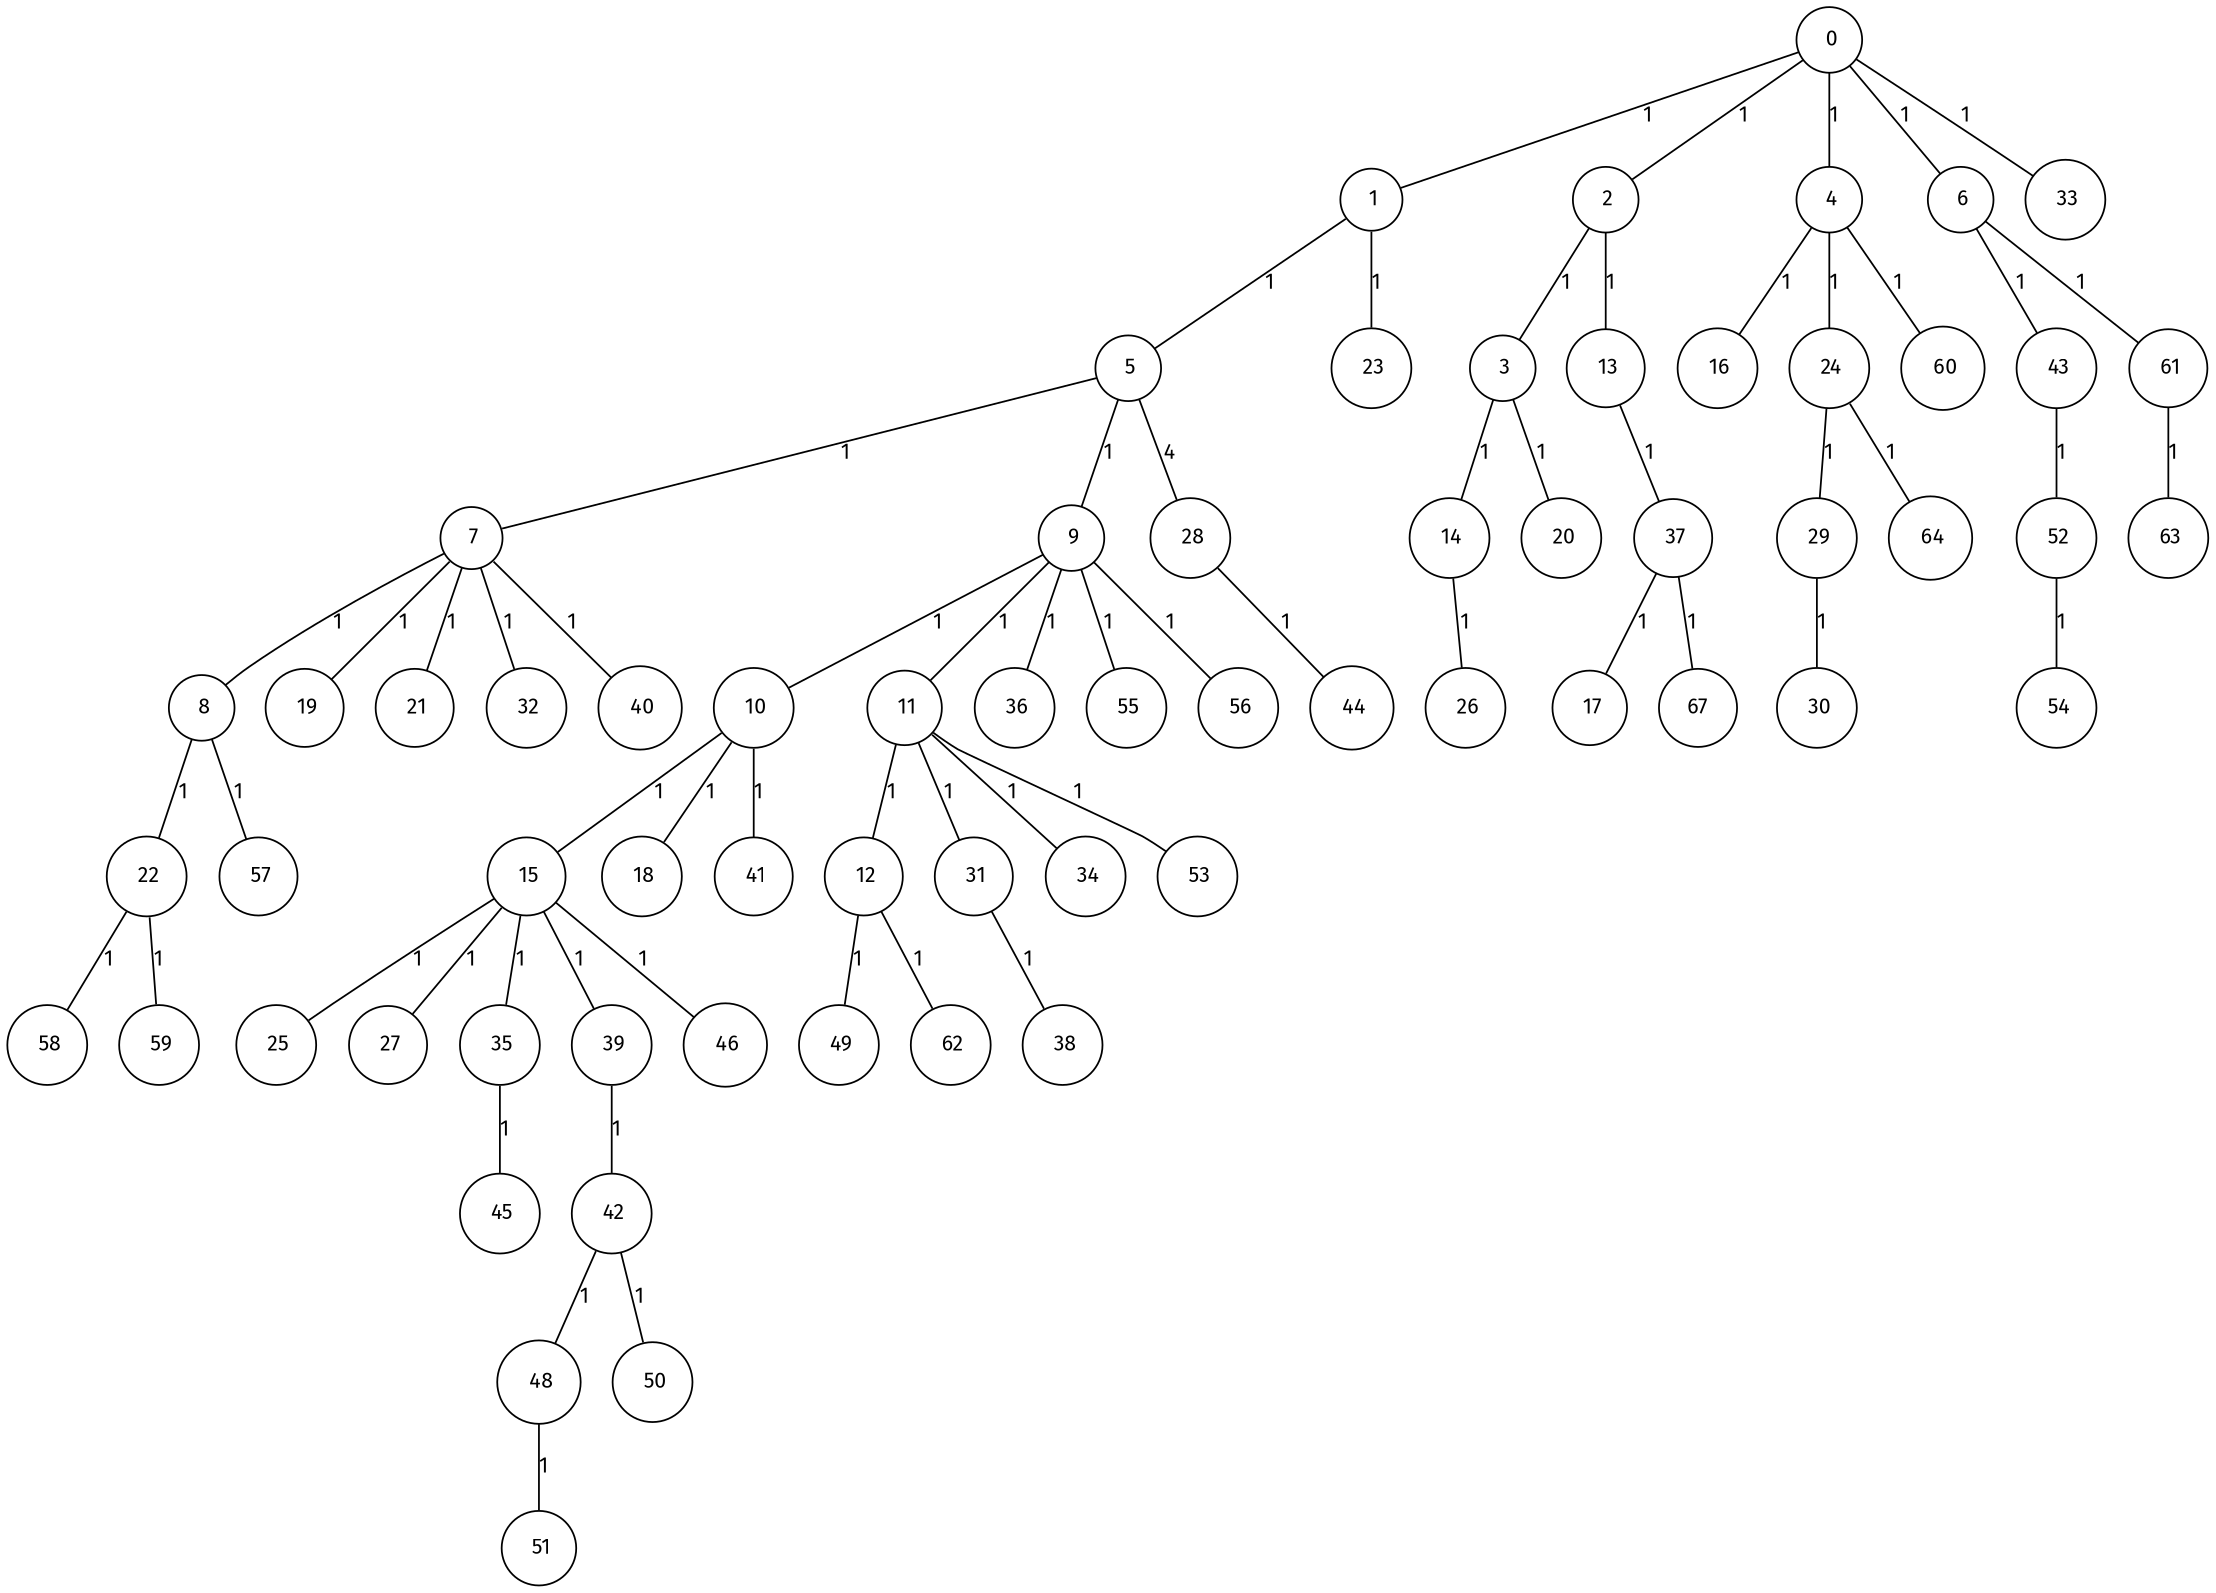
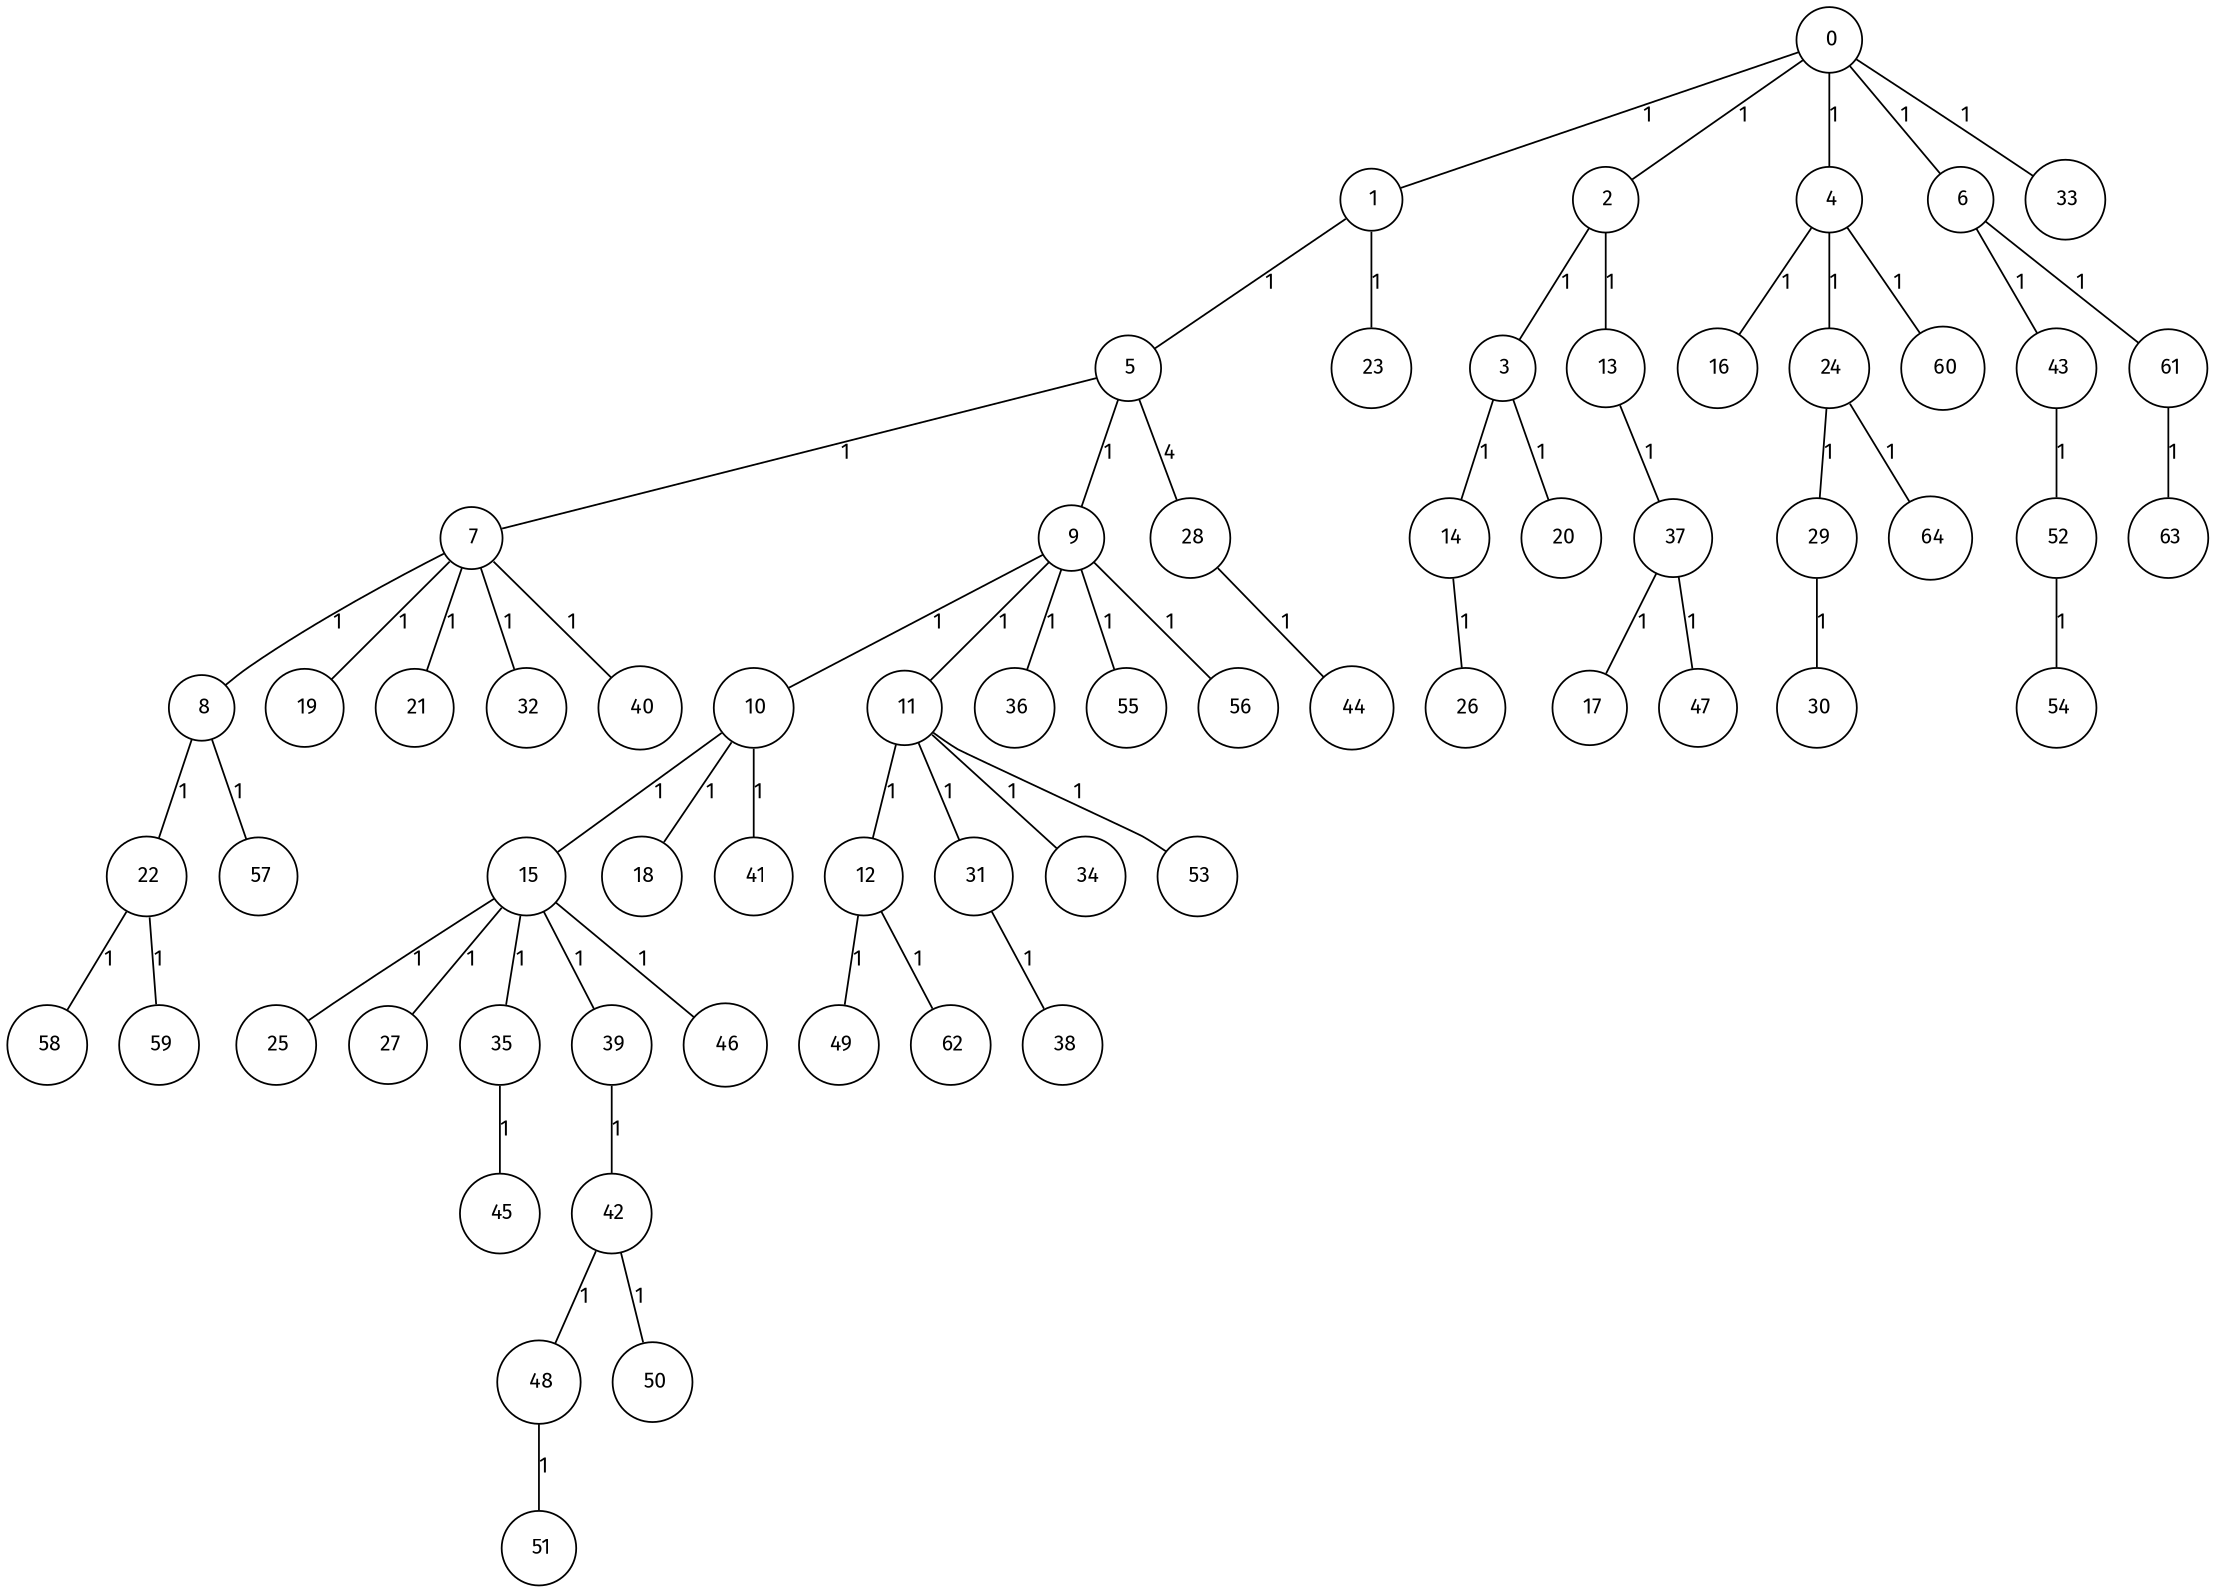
node "67": label "67" -> "47"
